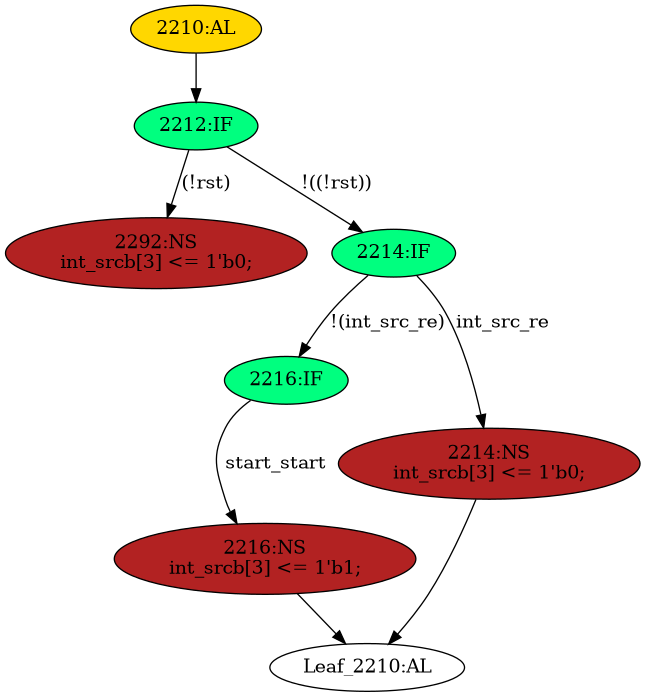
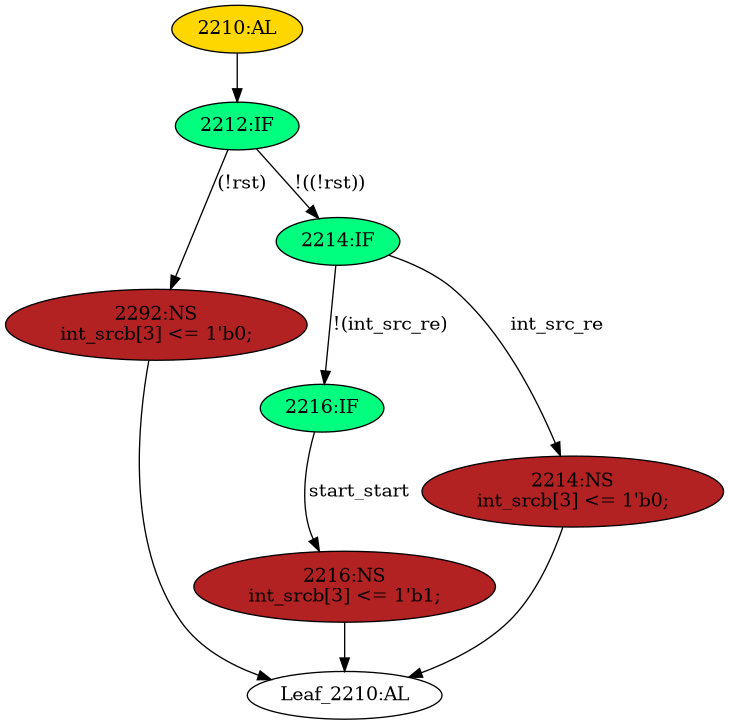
edge "2292:NS int_srcb[3] <= 1'b0;" -> "Leaf_2210:AL": added
